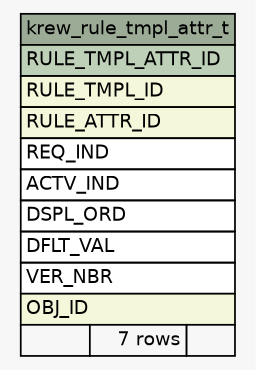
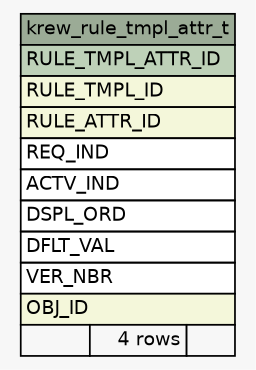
node "krew_rule_tmpl_attr_t": text "7 rows" -> "4 rows"
